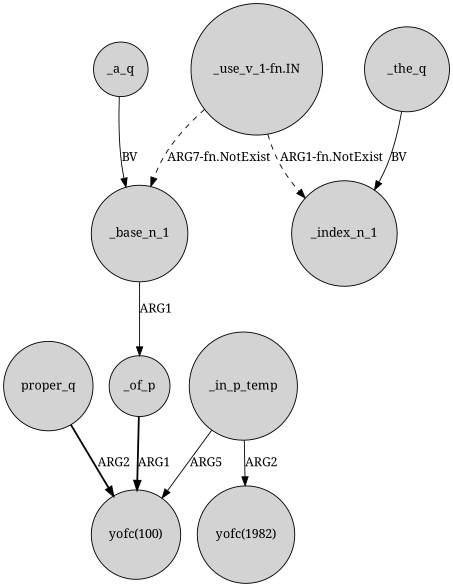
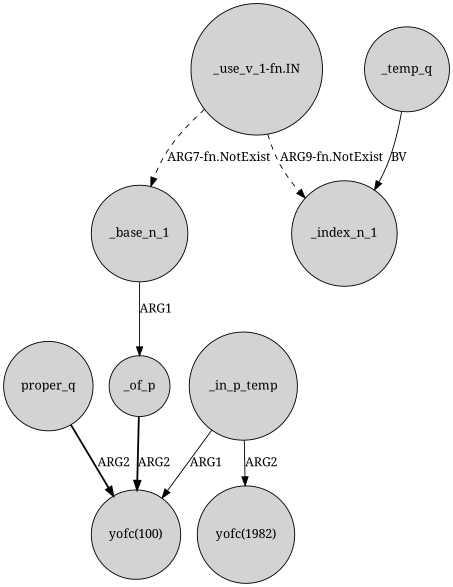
node "_a_q": removed
node "_the_q": label "_the_q" -> "_temp_q"
edge "_use_v_1-fn.IN" -> "_index_n_1": label "ARG1-fn.NotExist" -> "ARG9-fn.NotExist"
edge "_of_p" -> "yofc(100)": label "ARG1" -> "ARG2"
edge "_in_p_temp" -> "yofc(100)": label "ARG5" -> "ARG1"
